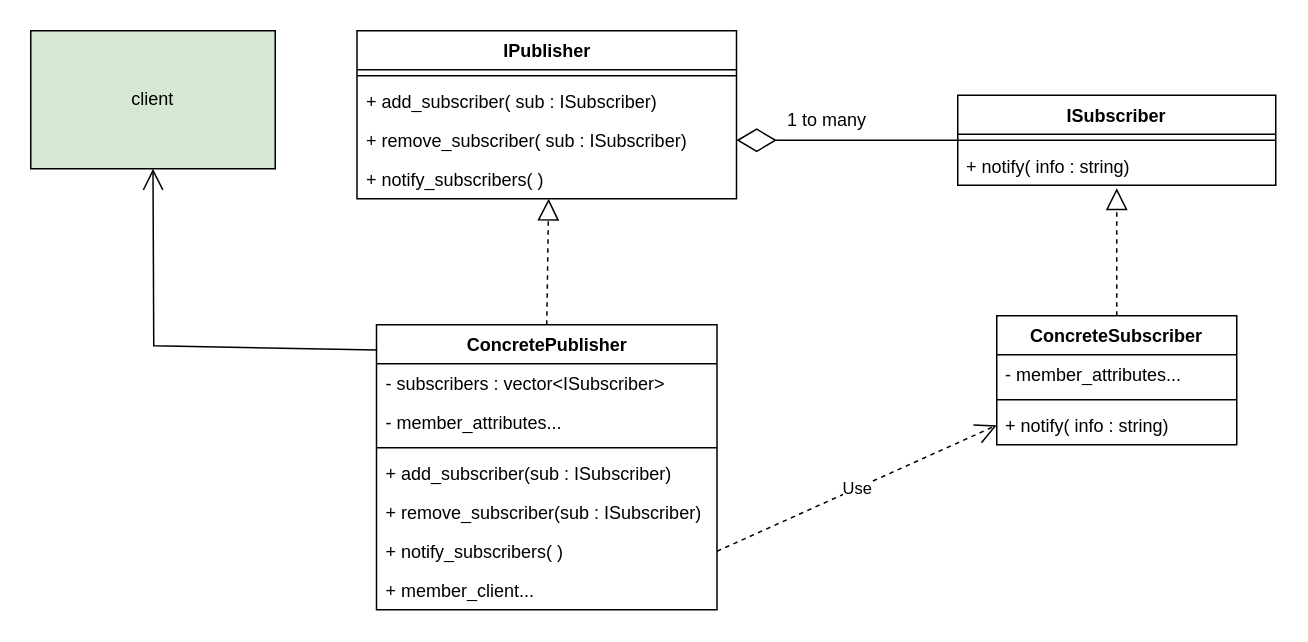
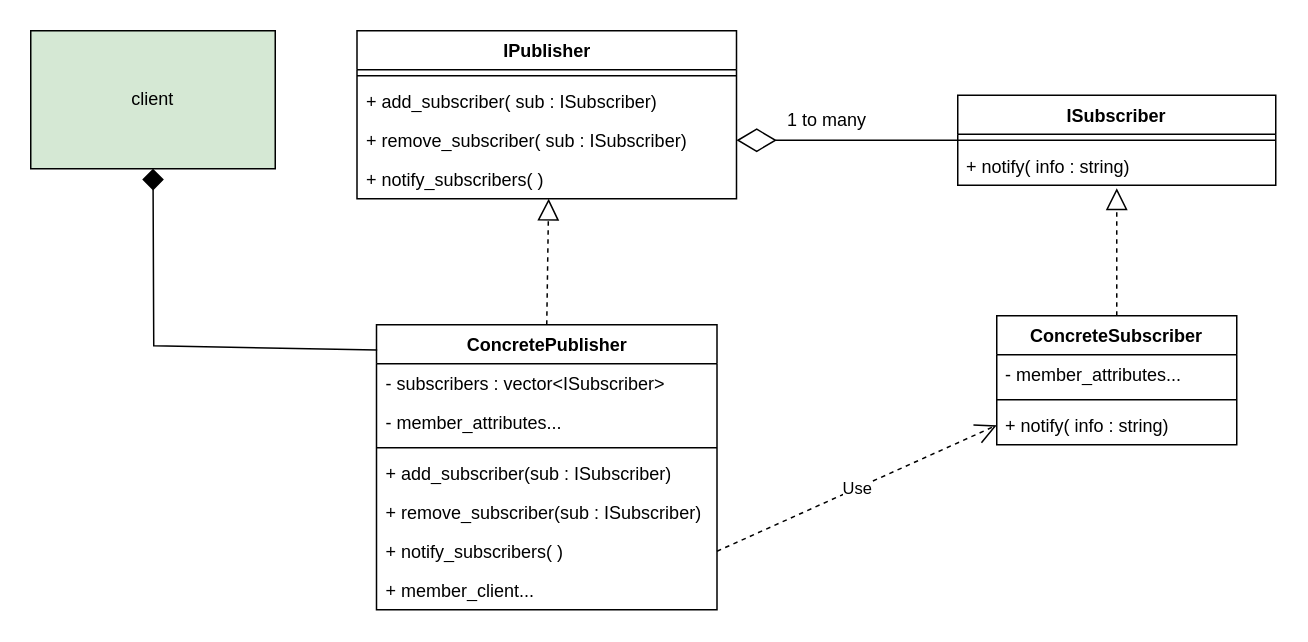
edge "ConcretePublisher" -> "client": arrowhead open -> diamond
